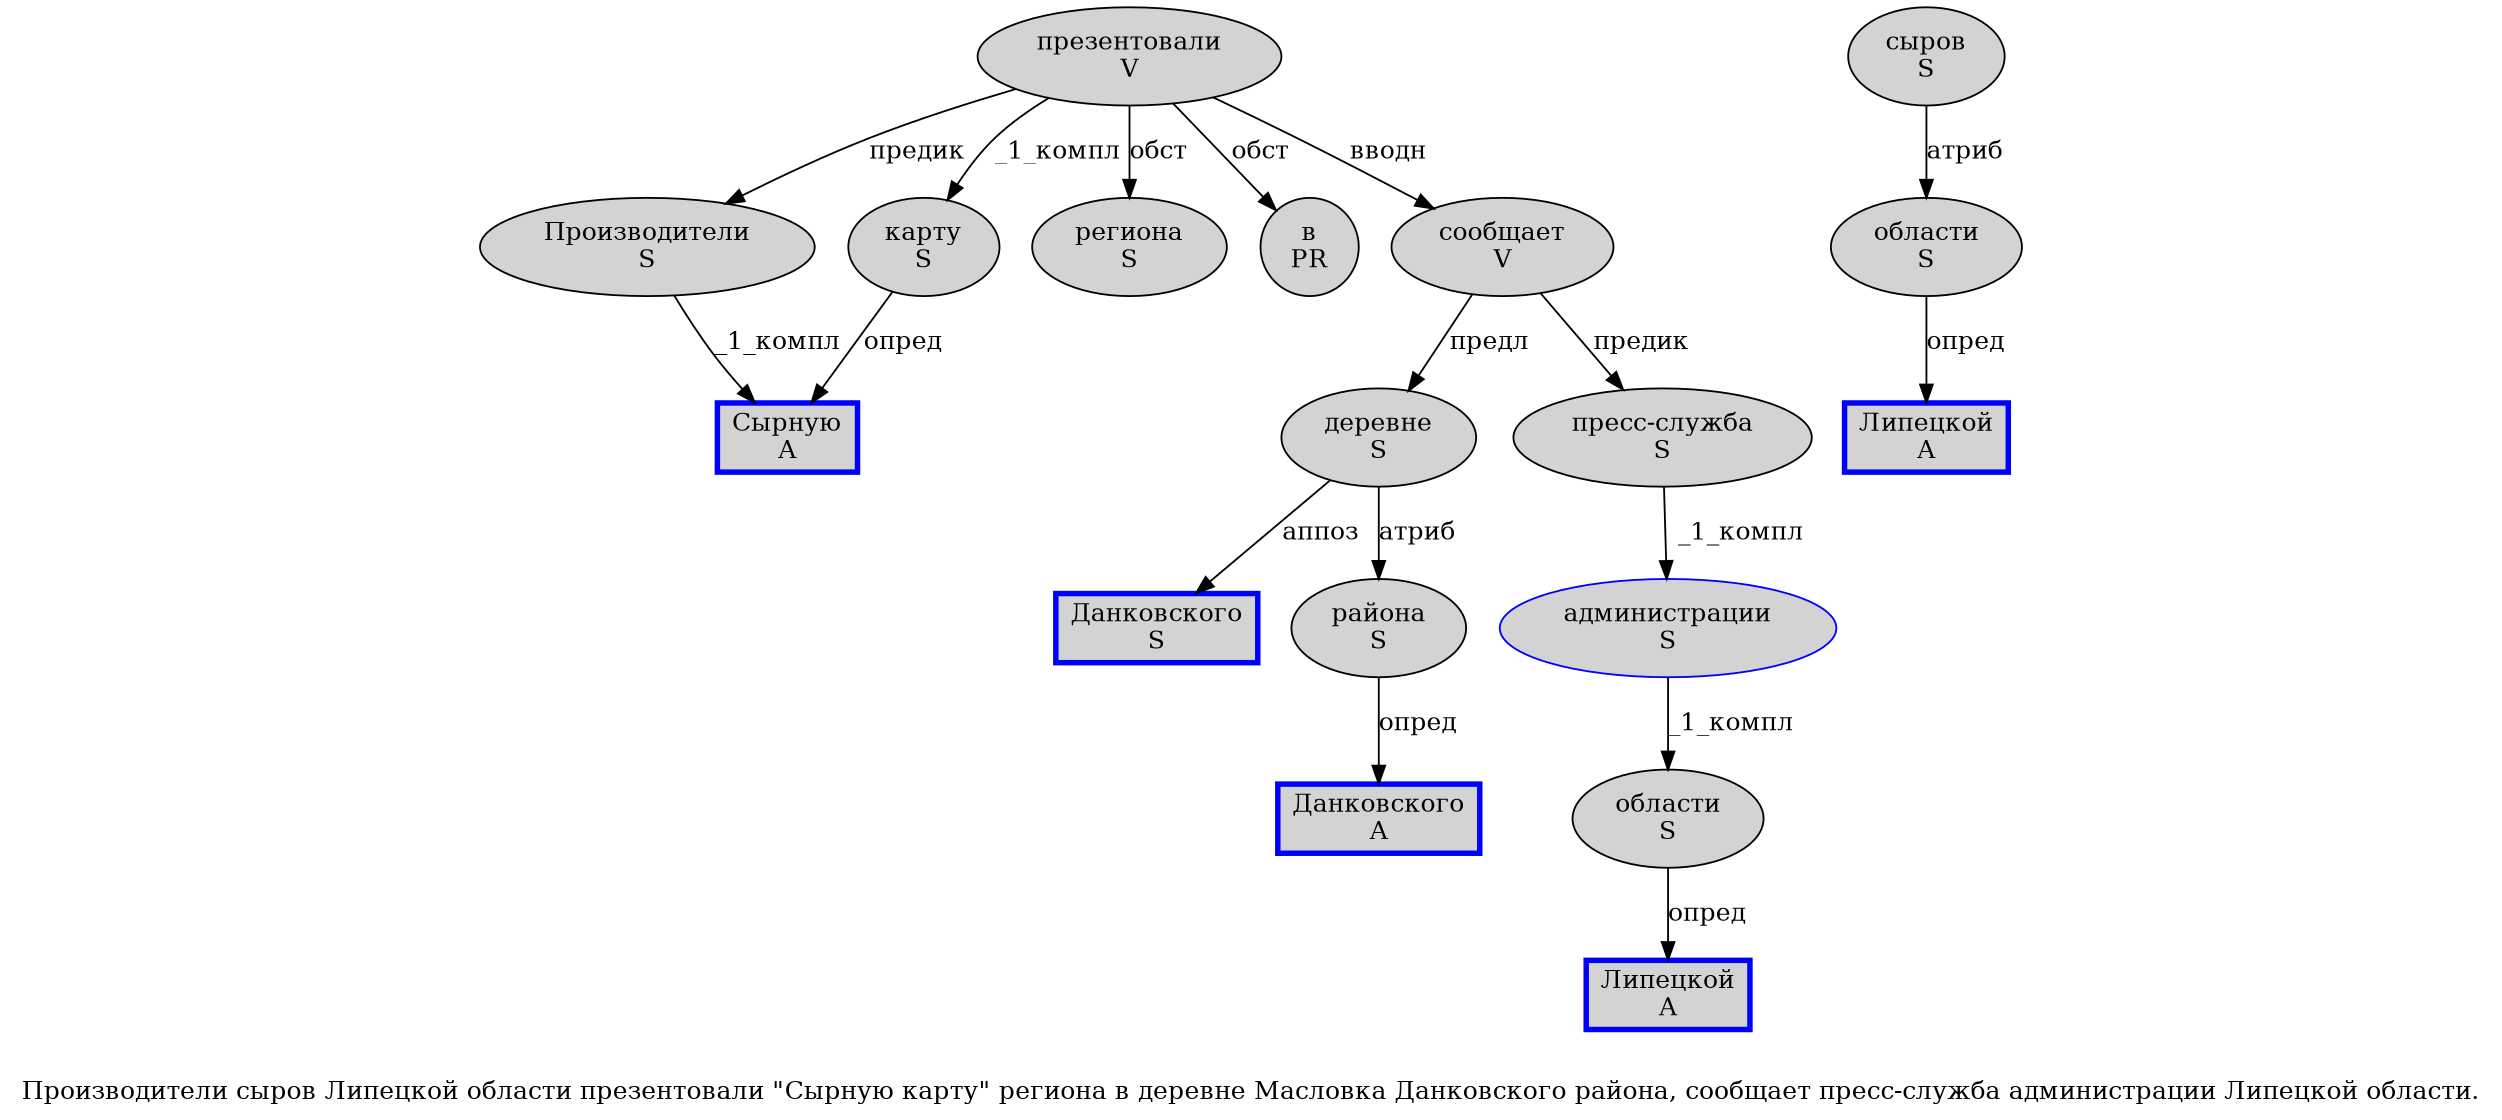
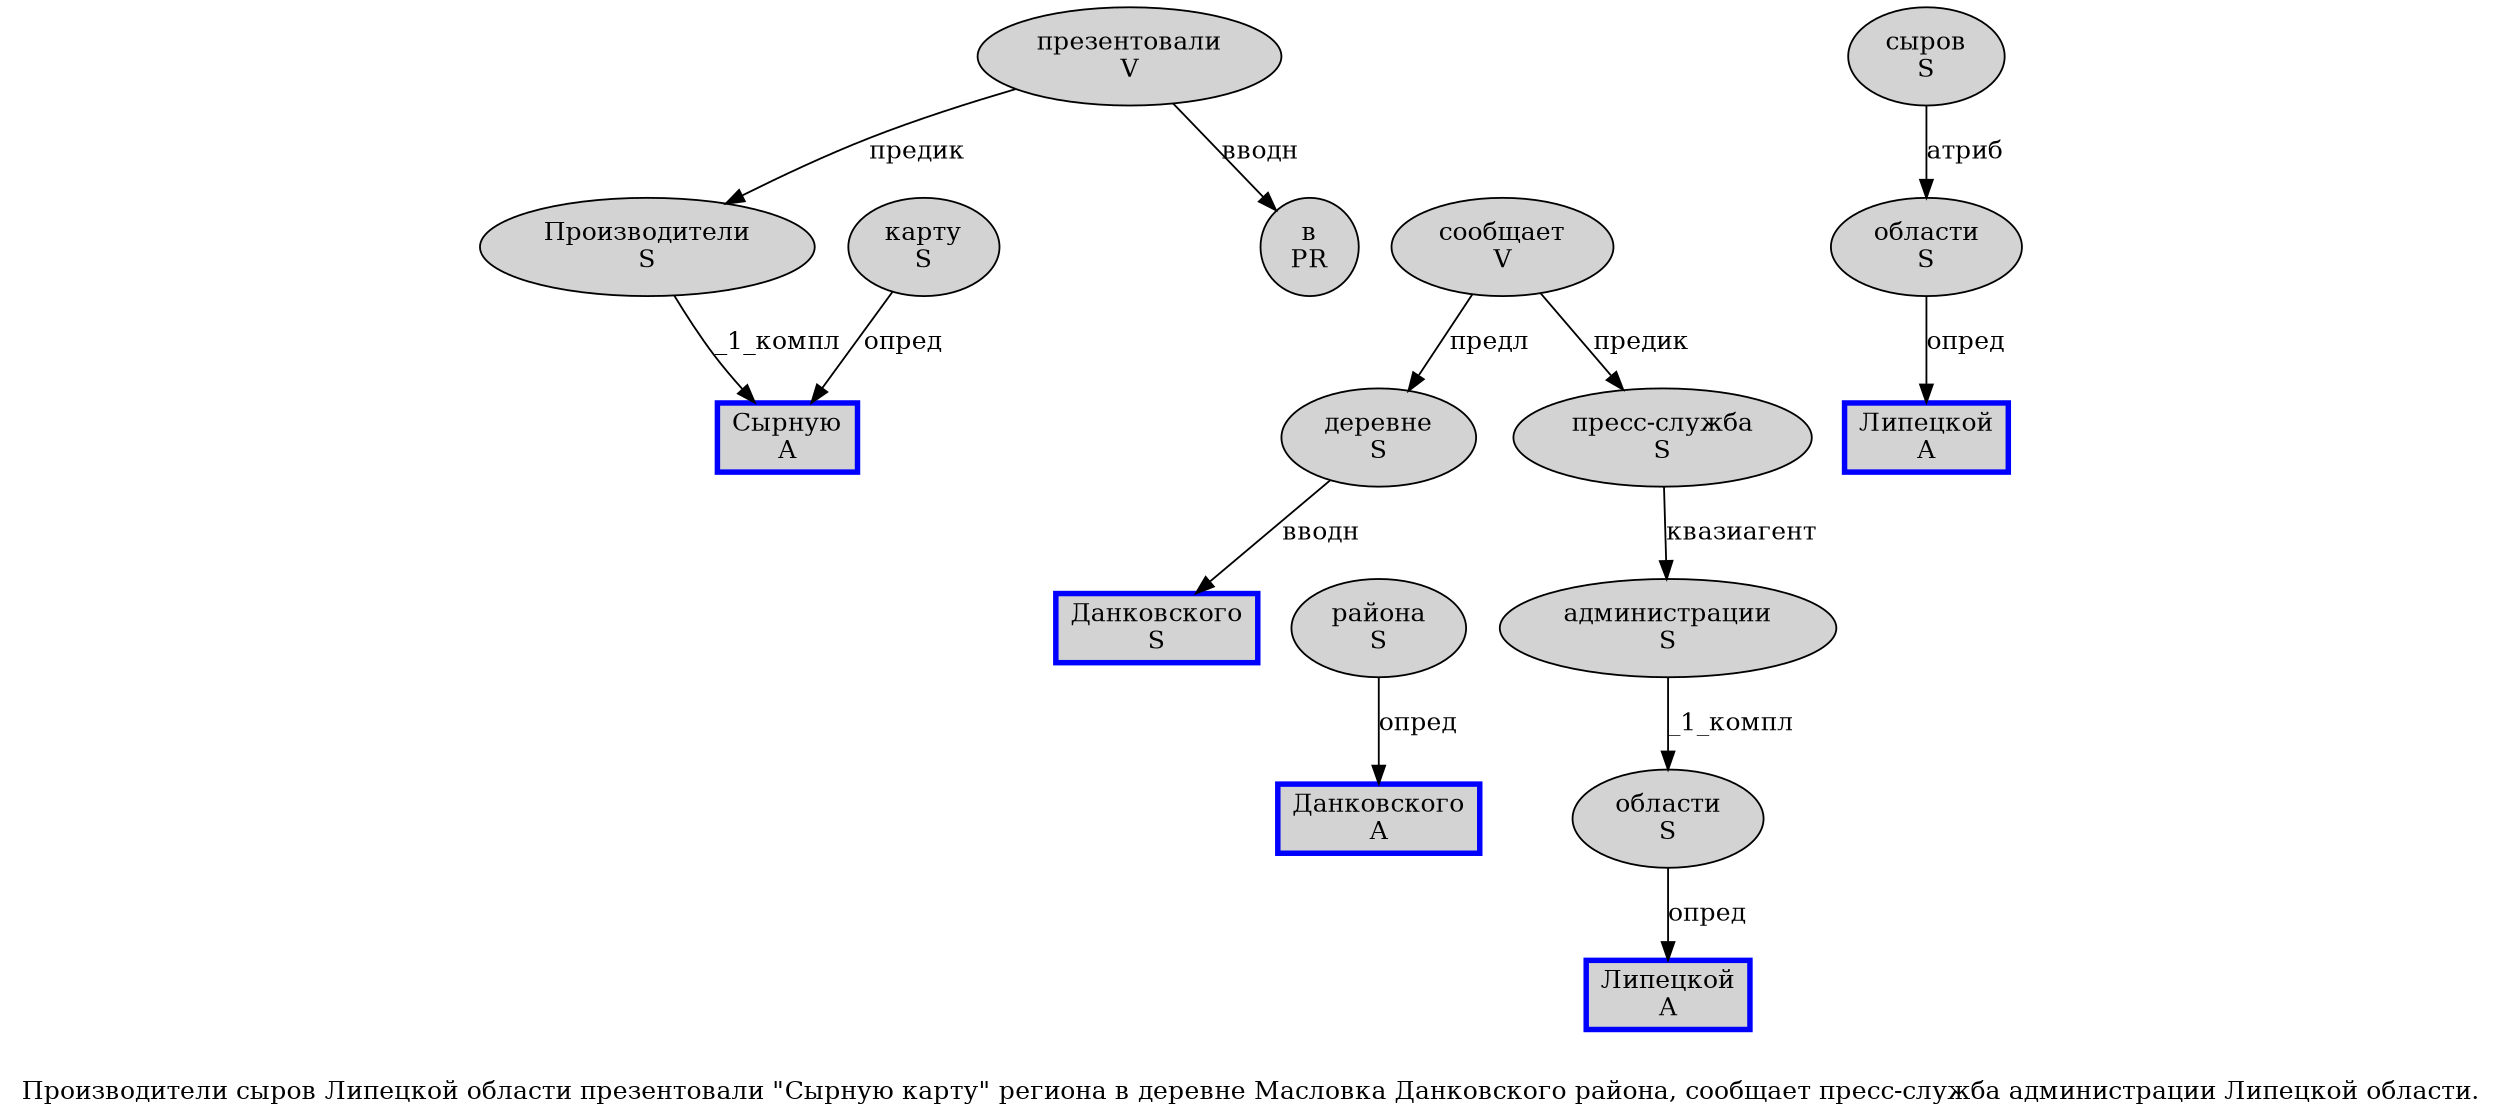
edge "презентовали V" -> "карту S": removed, label "_1_компл"
edge "презентовали V" -> "сообщает V": removed, label "вводн"
edge "презентовали V" -> "в PR": label "обст" -> "вводн"
node "региона S": removed
edge "деревне S" -> "района S": removed, label "атриб"
edge "деревне S" -> "Данковского S": label "аппоз" -> "вводн"
edge "пресс-служба S" -> "администрации S": label "_1_компл" -> "квазиагент"
node "администрации S": color blue -> black
